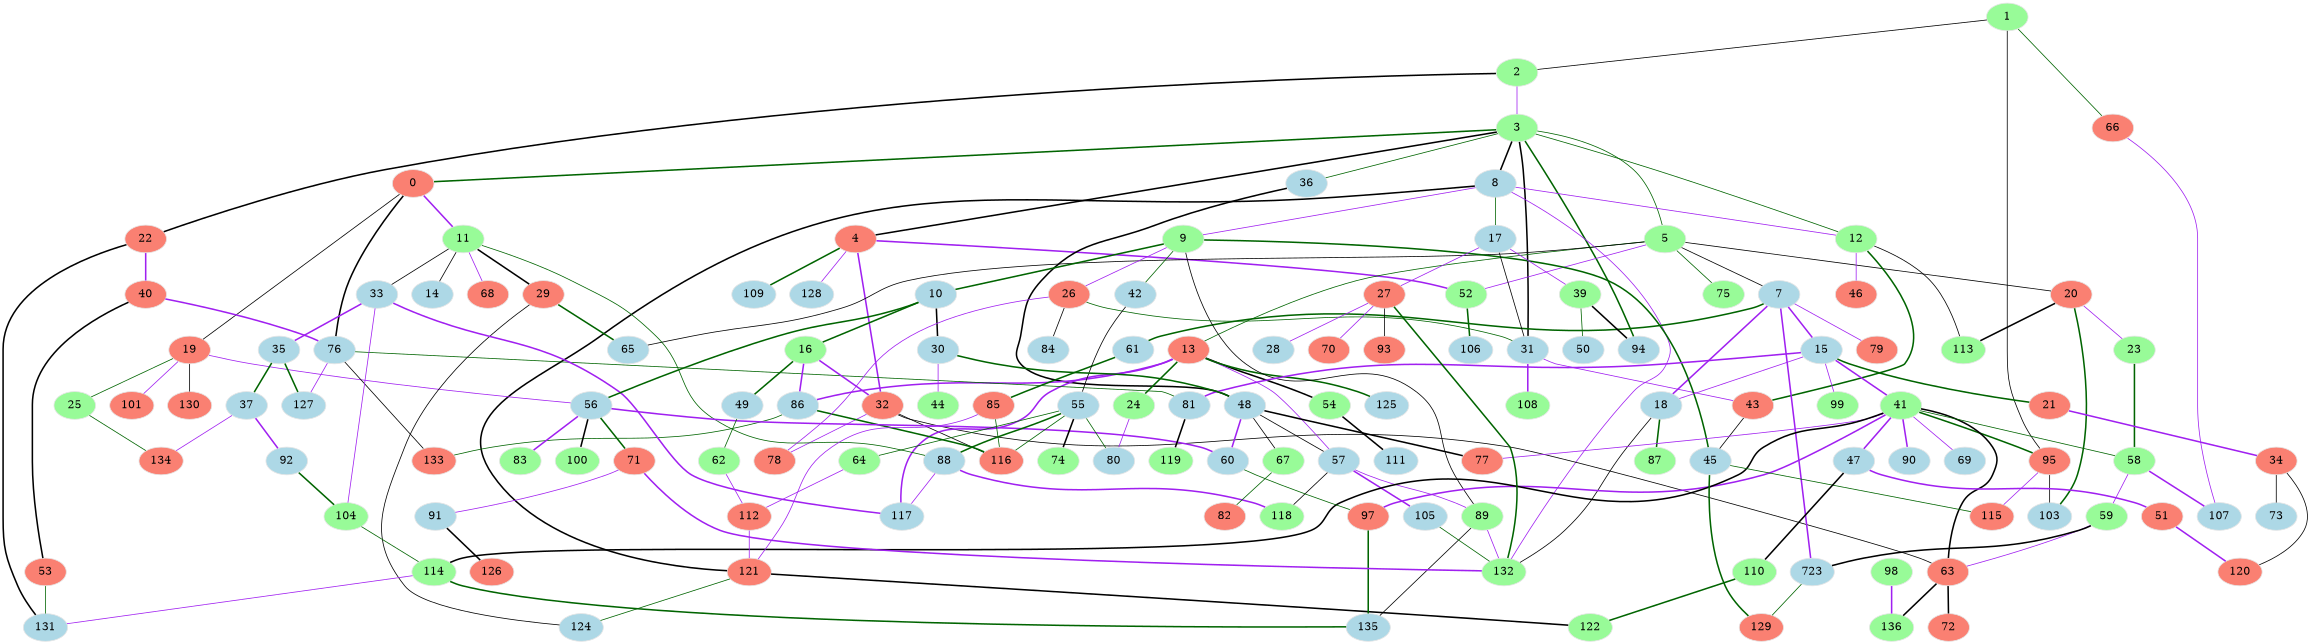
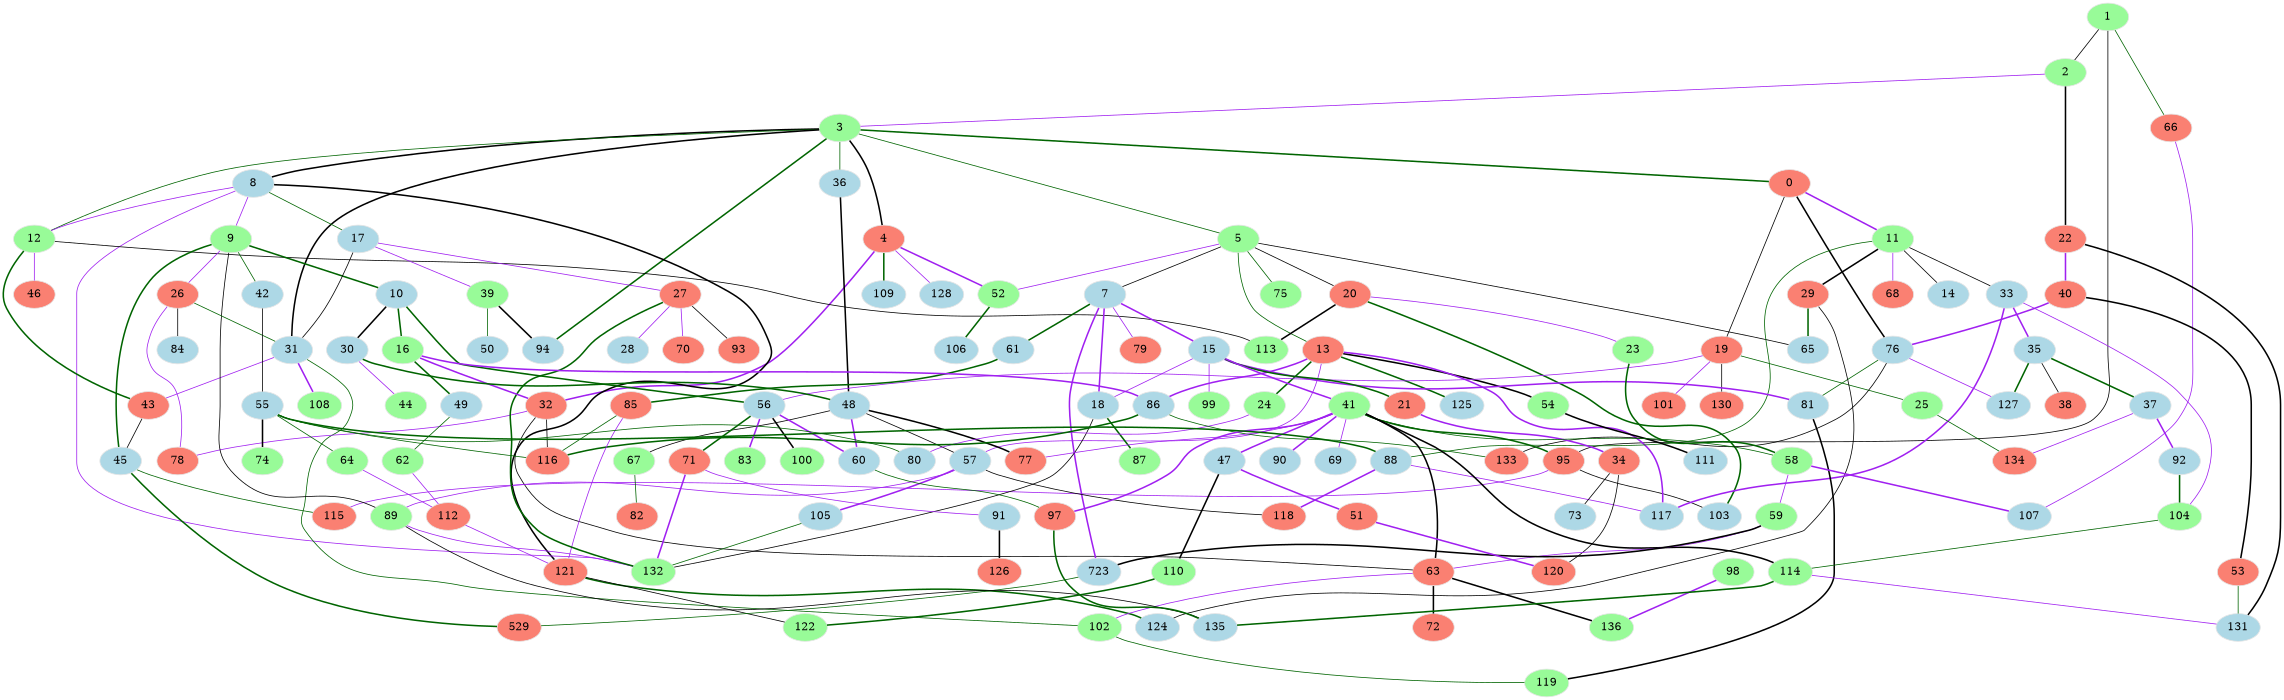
node "38": added
node "118": fillcolor palegreen -> salmon
edge "121" -- "122": style bold -> solid
edge "121" -- "124": style solid -> bold
node "102": added
node "129": label "129" -> "529"
